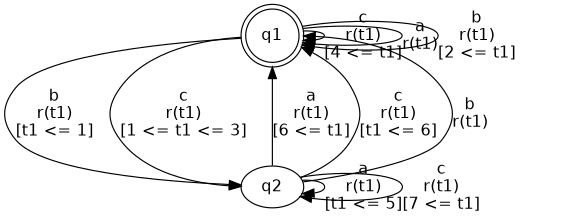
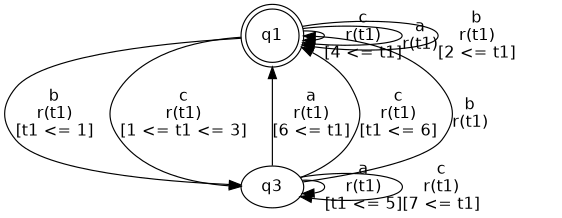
node "q2": label "q2" -> "q3"
